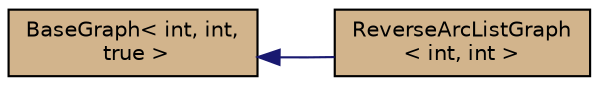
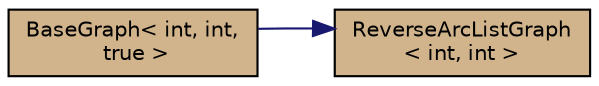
edge "ReverseArcListGraph < int, int >" -> "BaseGraph< int, int, true >": reversed
